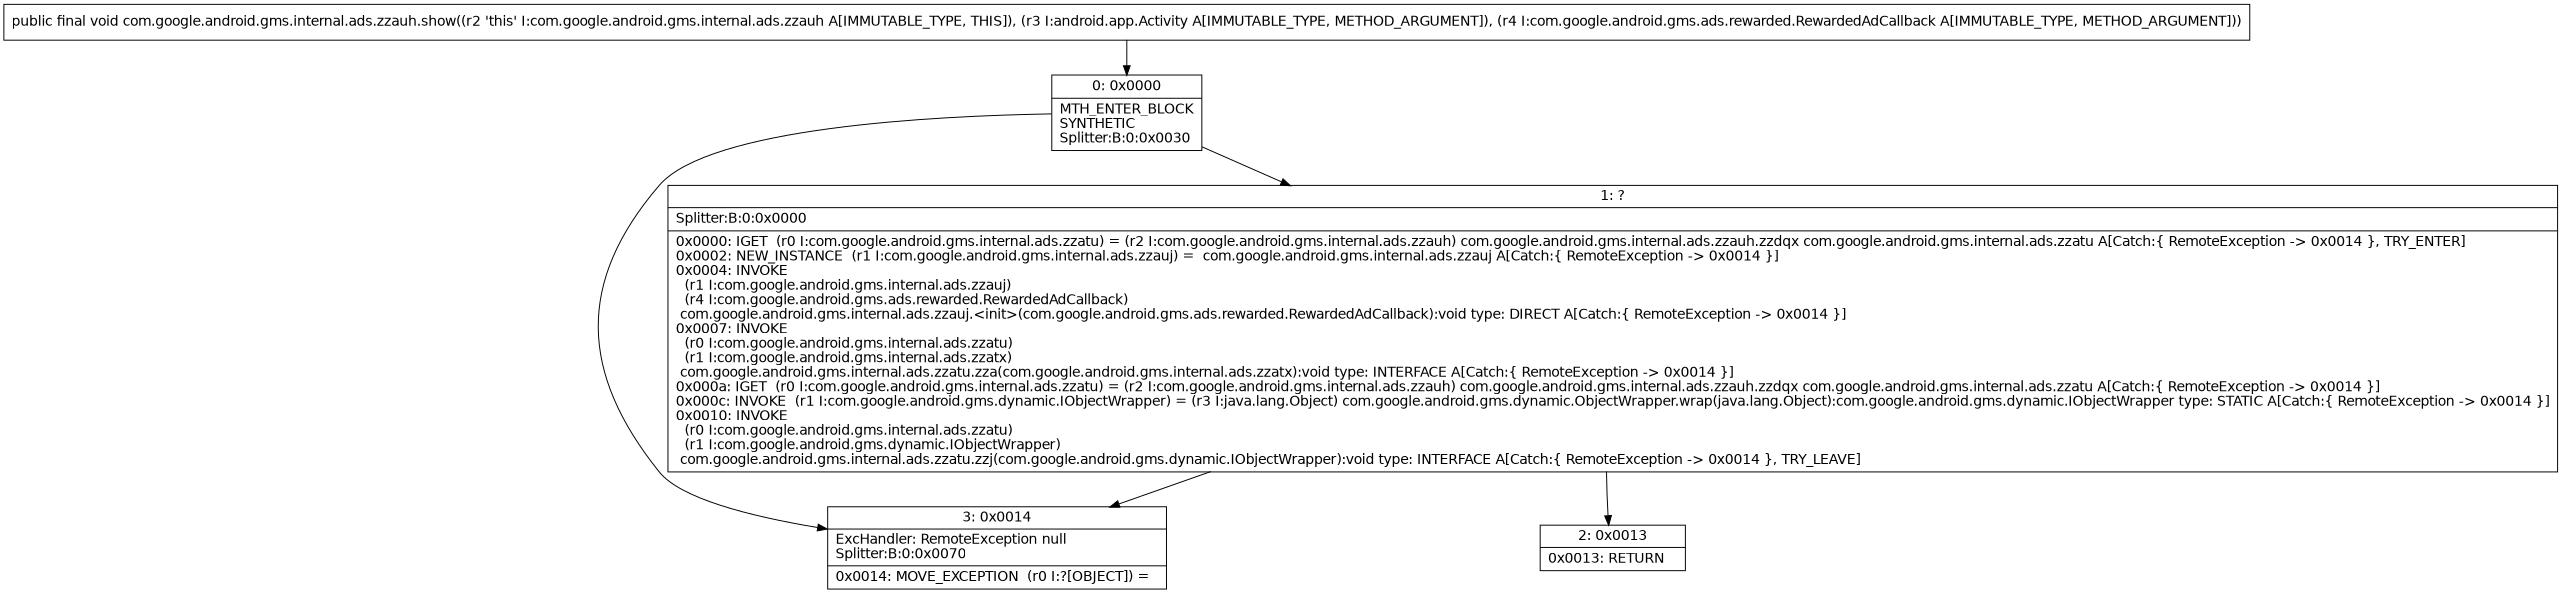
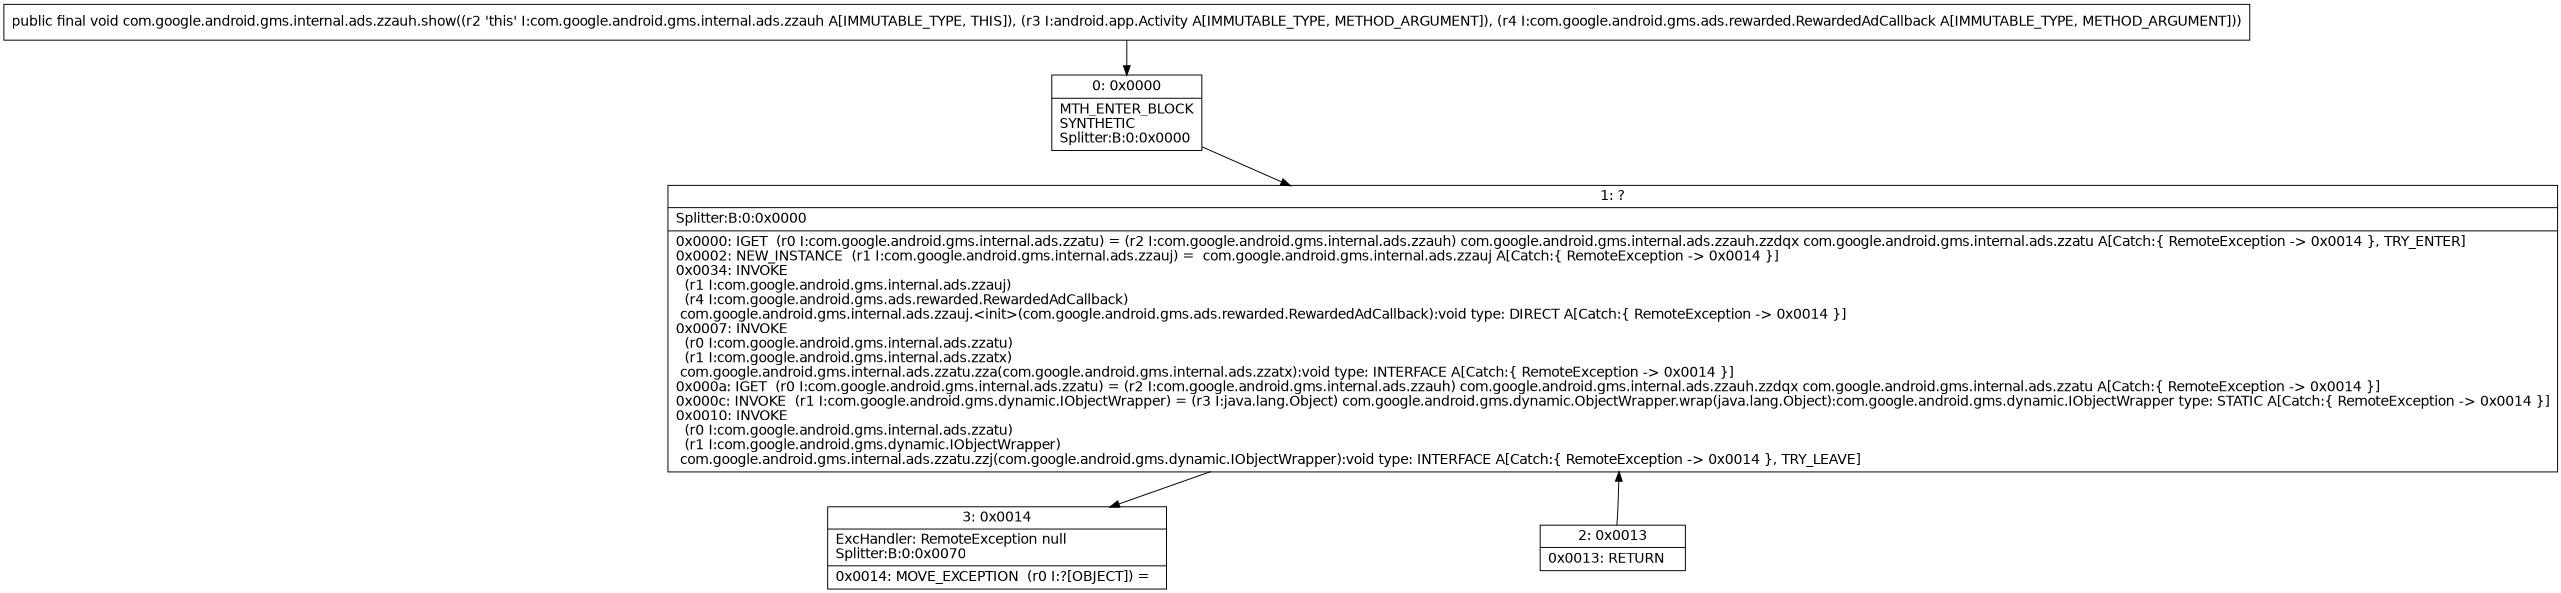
node "0: 0x0000": text "Splitter:B:0:0x0030" -> "Splitter:B:0:0x0000"
edge "0: 0x0000" -> "3: 0x0014": removed
node "1: ?": text "0x0004: INVOKE" -> "0x0034: INVOKE"
edge "1: ?" -> "2: 0x0013": reversed
